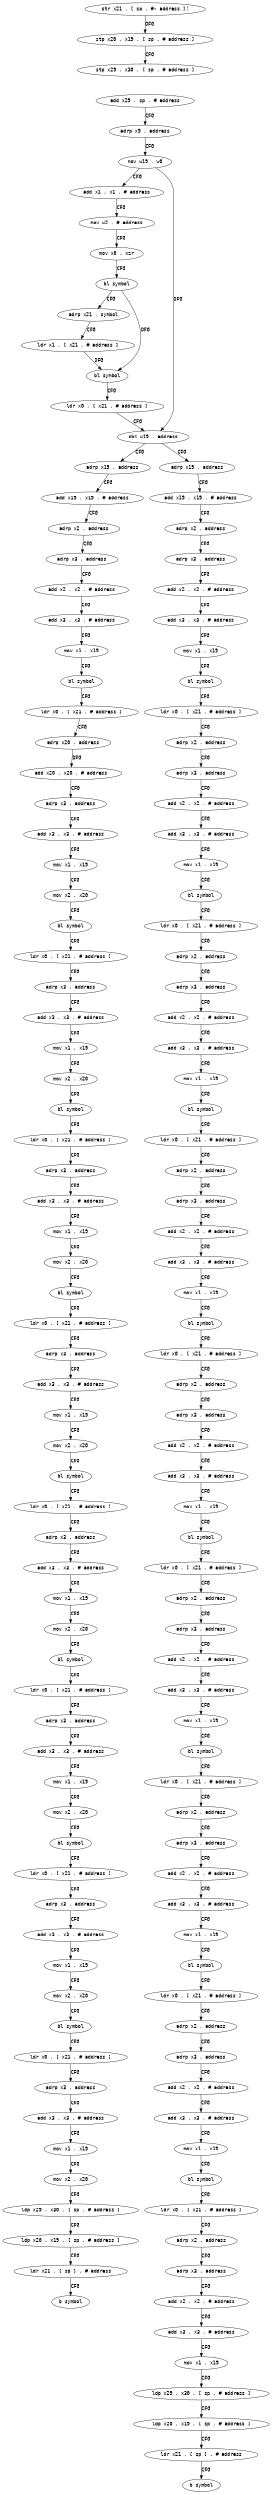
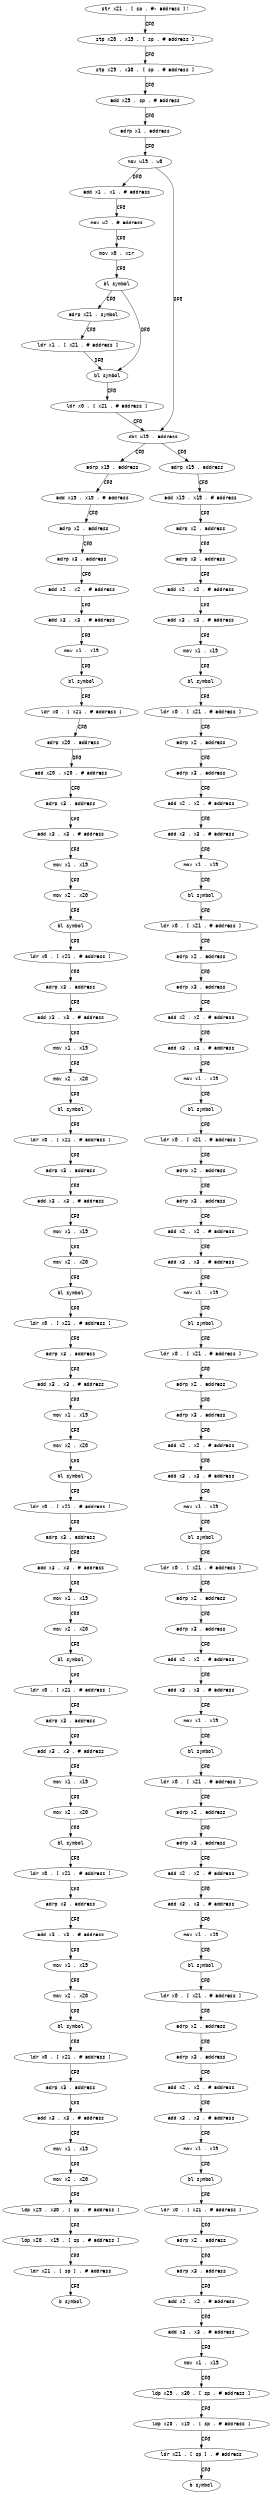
edge "str x21 , [ sp , #- address ]!" -> "stp x20 , x19 , [ sp , # address ]": label "DFG" -> "CFG"
edge "stp x29 , x30 , [ sp , # address ]" -> "add x29 , sp , # address": added, label "CFG"
node "adrp x9 , address": label "adrp x9 , address" -> "adrp x1 , address"
edge "mov w19 , w0" -> "add x1 , x1 , # address": label "CFG" -> "DFG"
